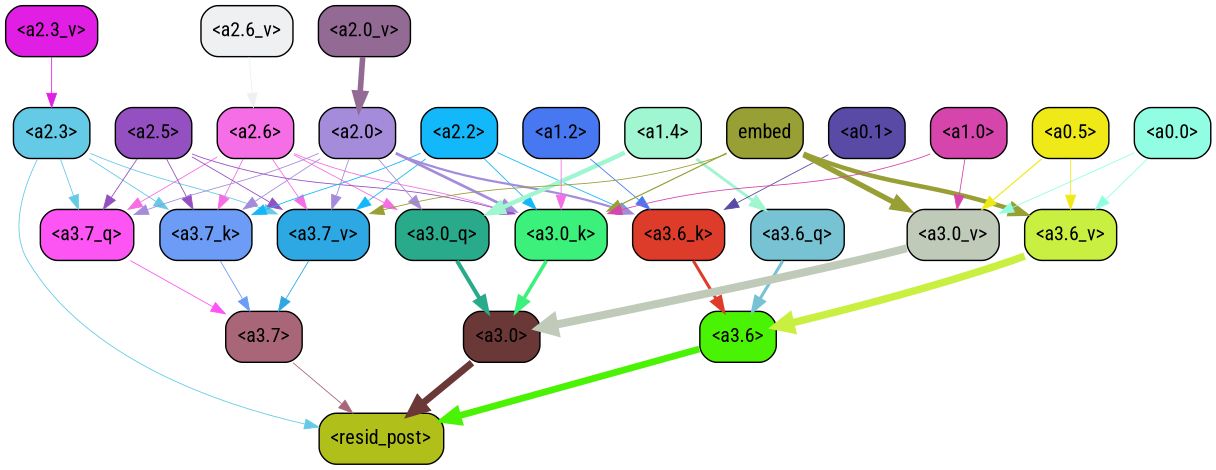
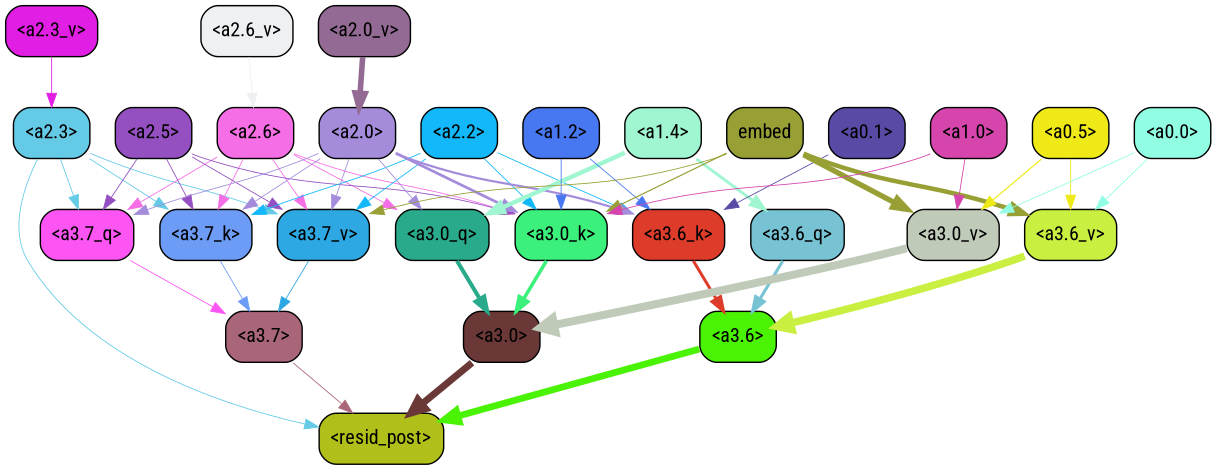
edge "<a1.2>" -> "<a3.0_k>": color #f56ee5 -> #4778f2
